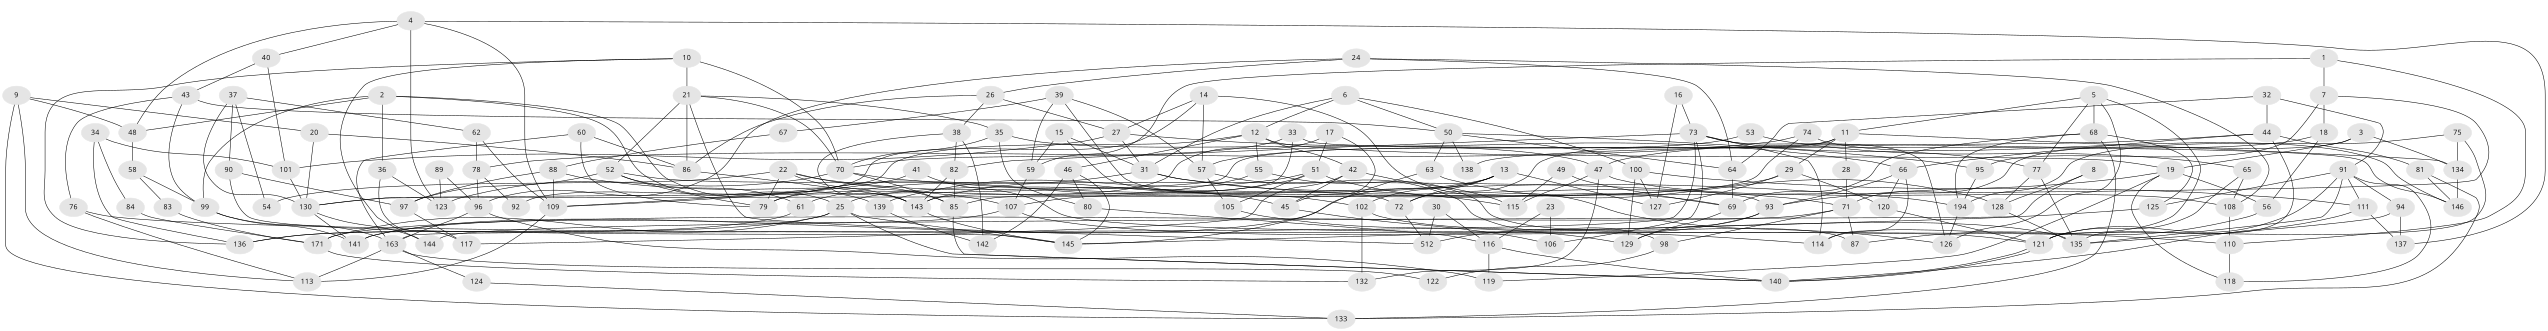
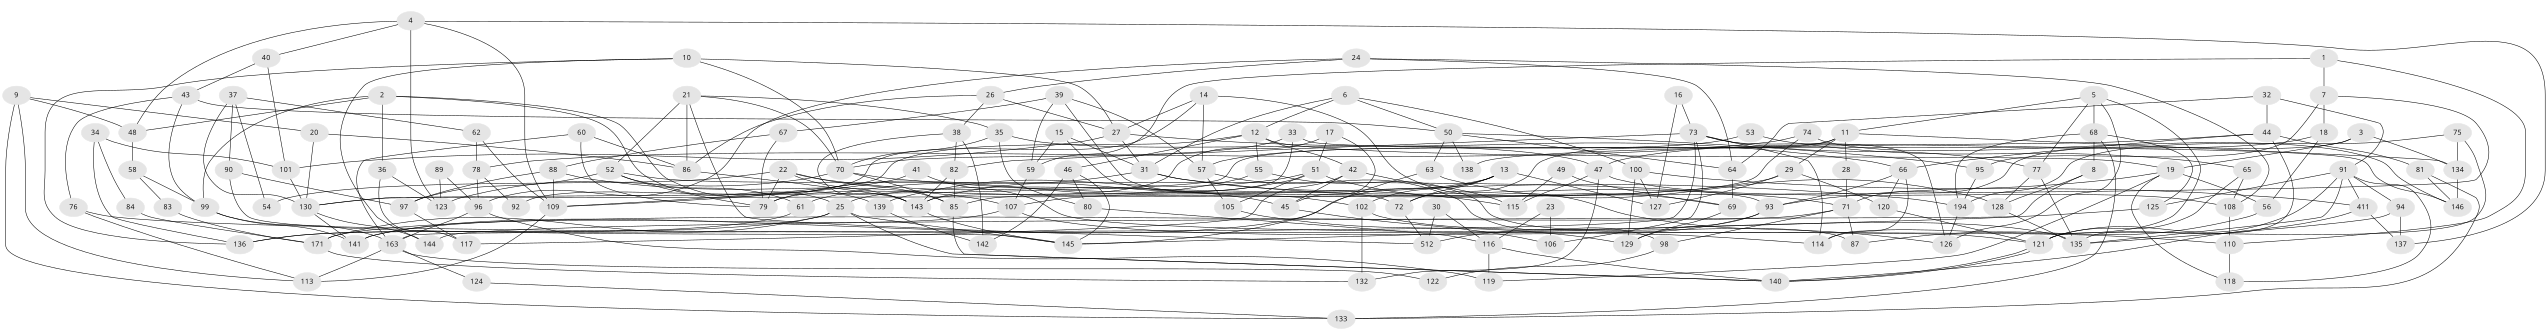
edge "10" -- "21": now "10" -- "27"
edge "67" -- "79": added
edge "68" -- "69": now "68" -- "8"
node "111": label "111" -> "411"
